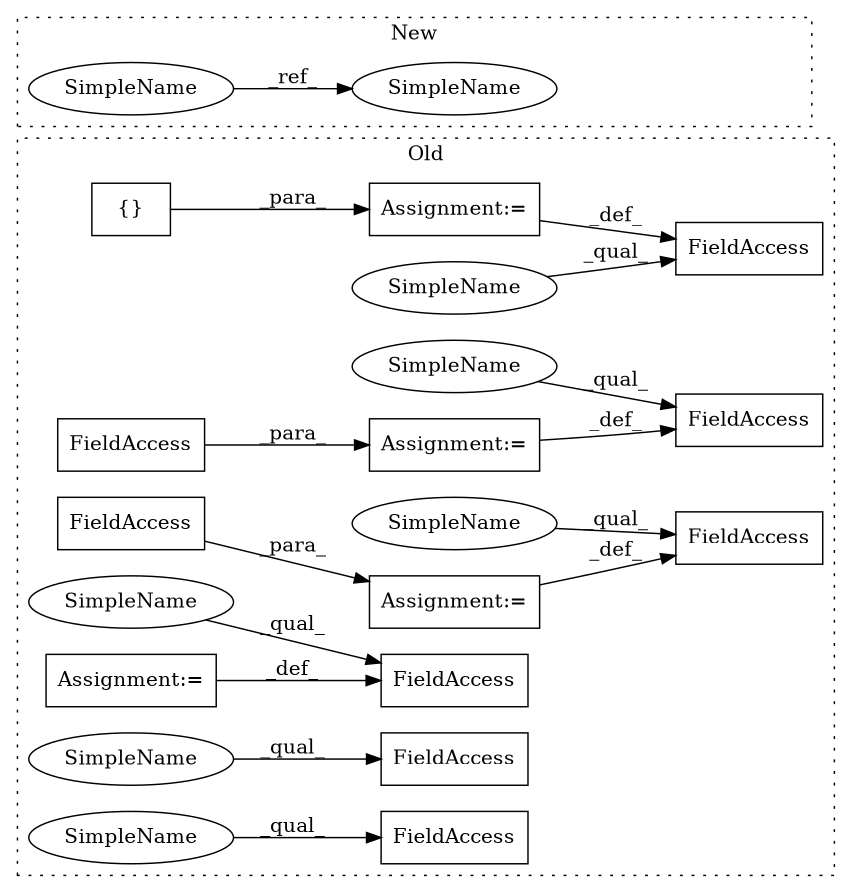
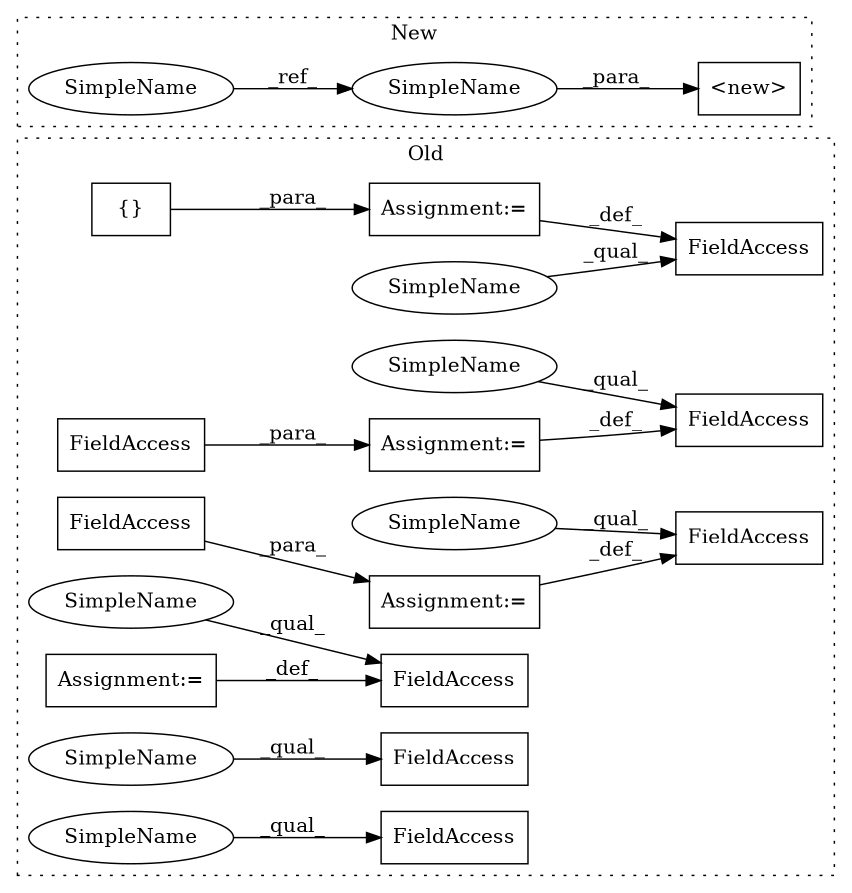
node "<new>": added
